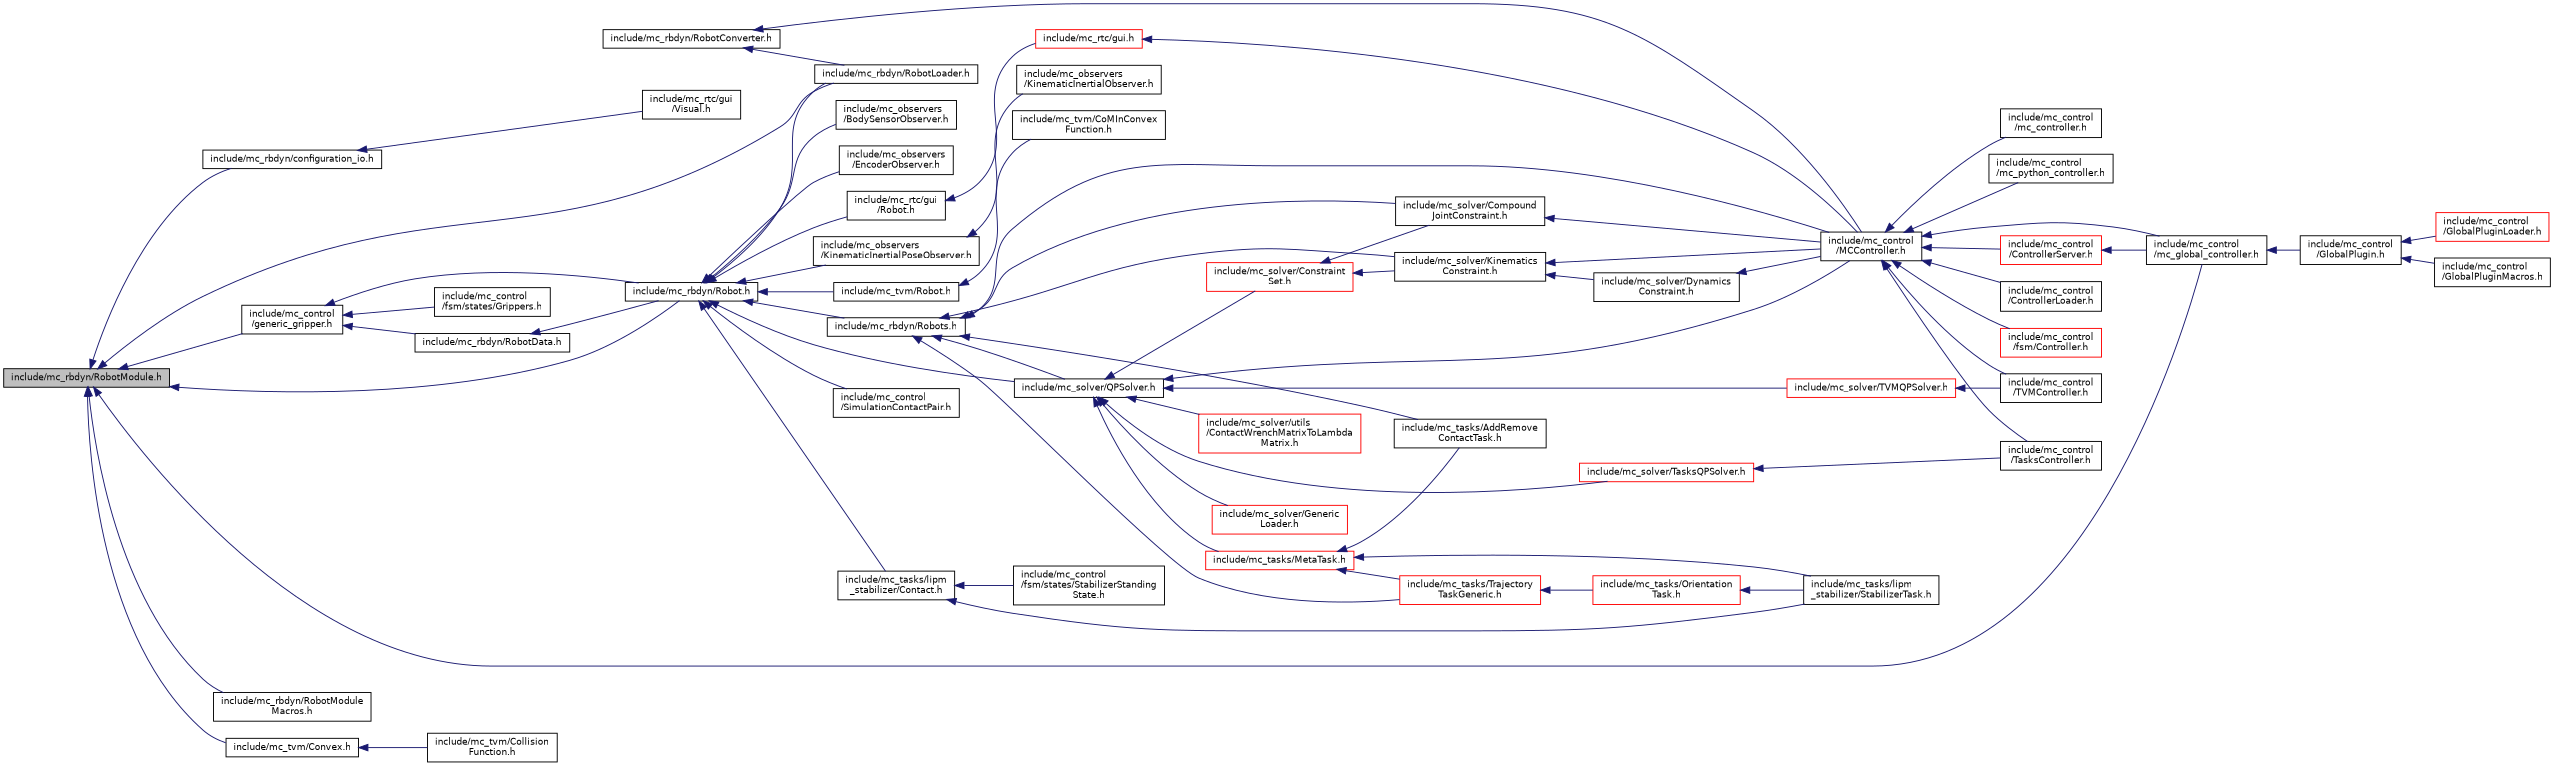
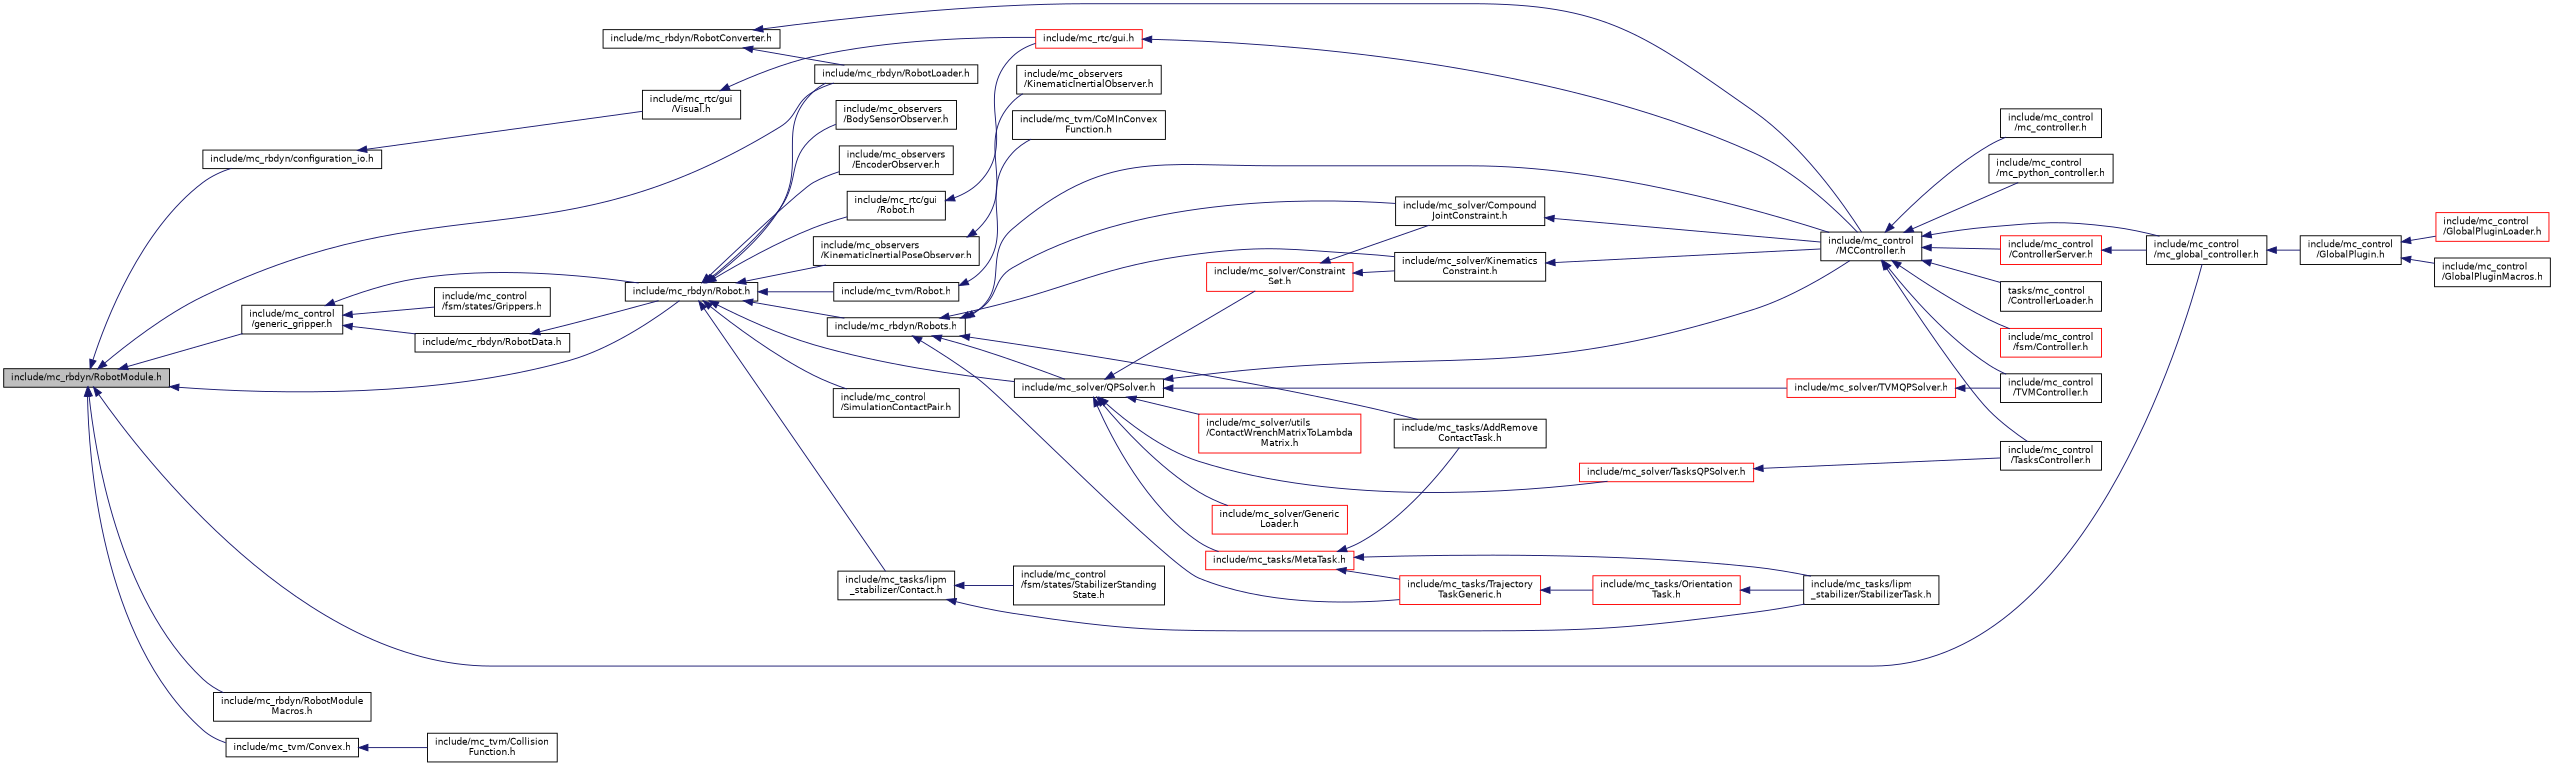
edge "include/mc_rtc/gui.h" -> "include/mc_rtc/gui /Visual.h": added
node "include/mc_solver/Dynamics Constraint.h": removed
node "include/mc_control /ControllerLoader.h": label "include/mc_control /ControllerLoader.h" -> "tasks/mc_control /ControllerLoader.h"
